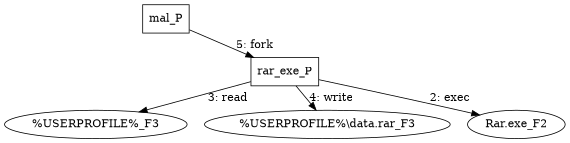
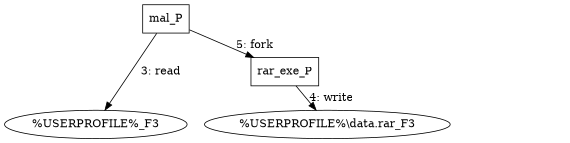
edge "rar_exe_P" -> "%USERPROFILE%_F3": now "mal_P" -> "%USERPROFILE%_F3"
node "Rar.exe_F2": removed
